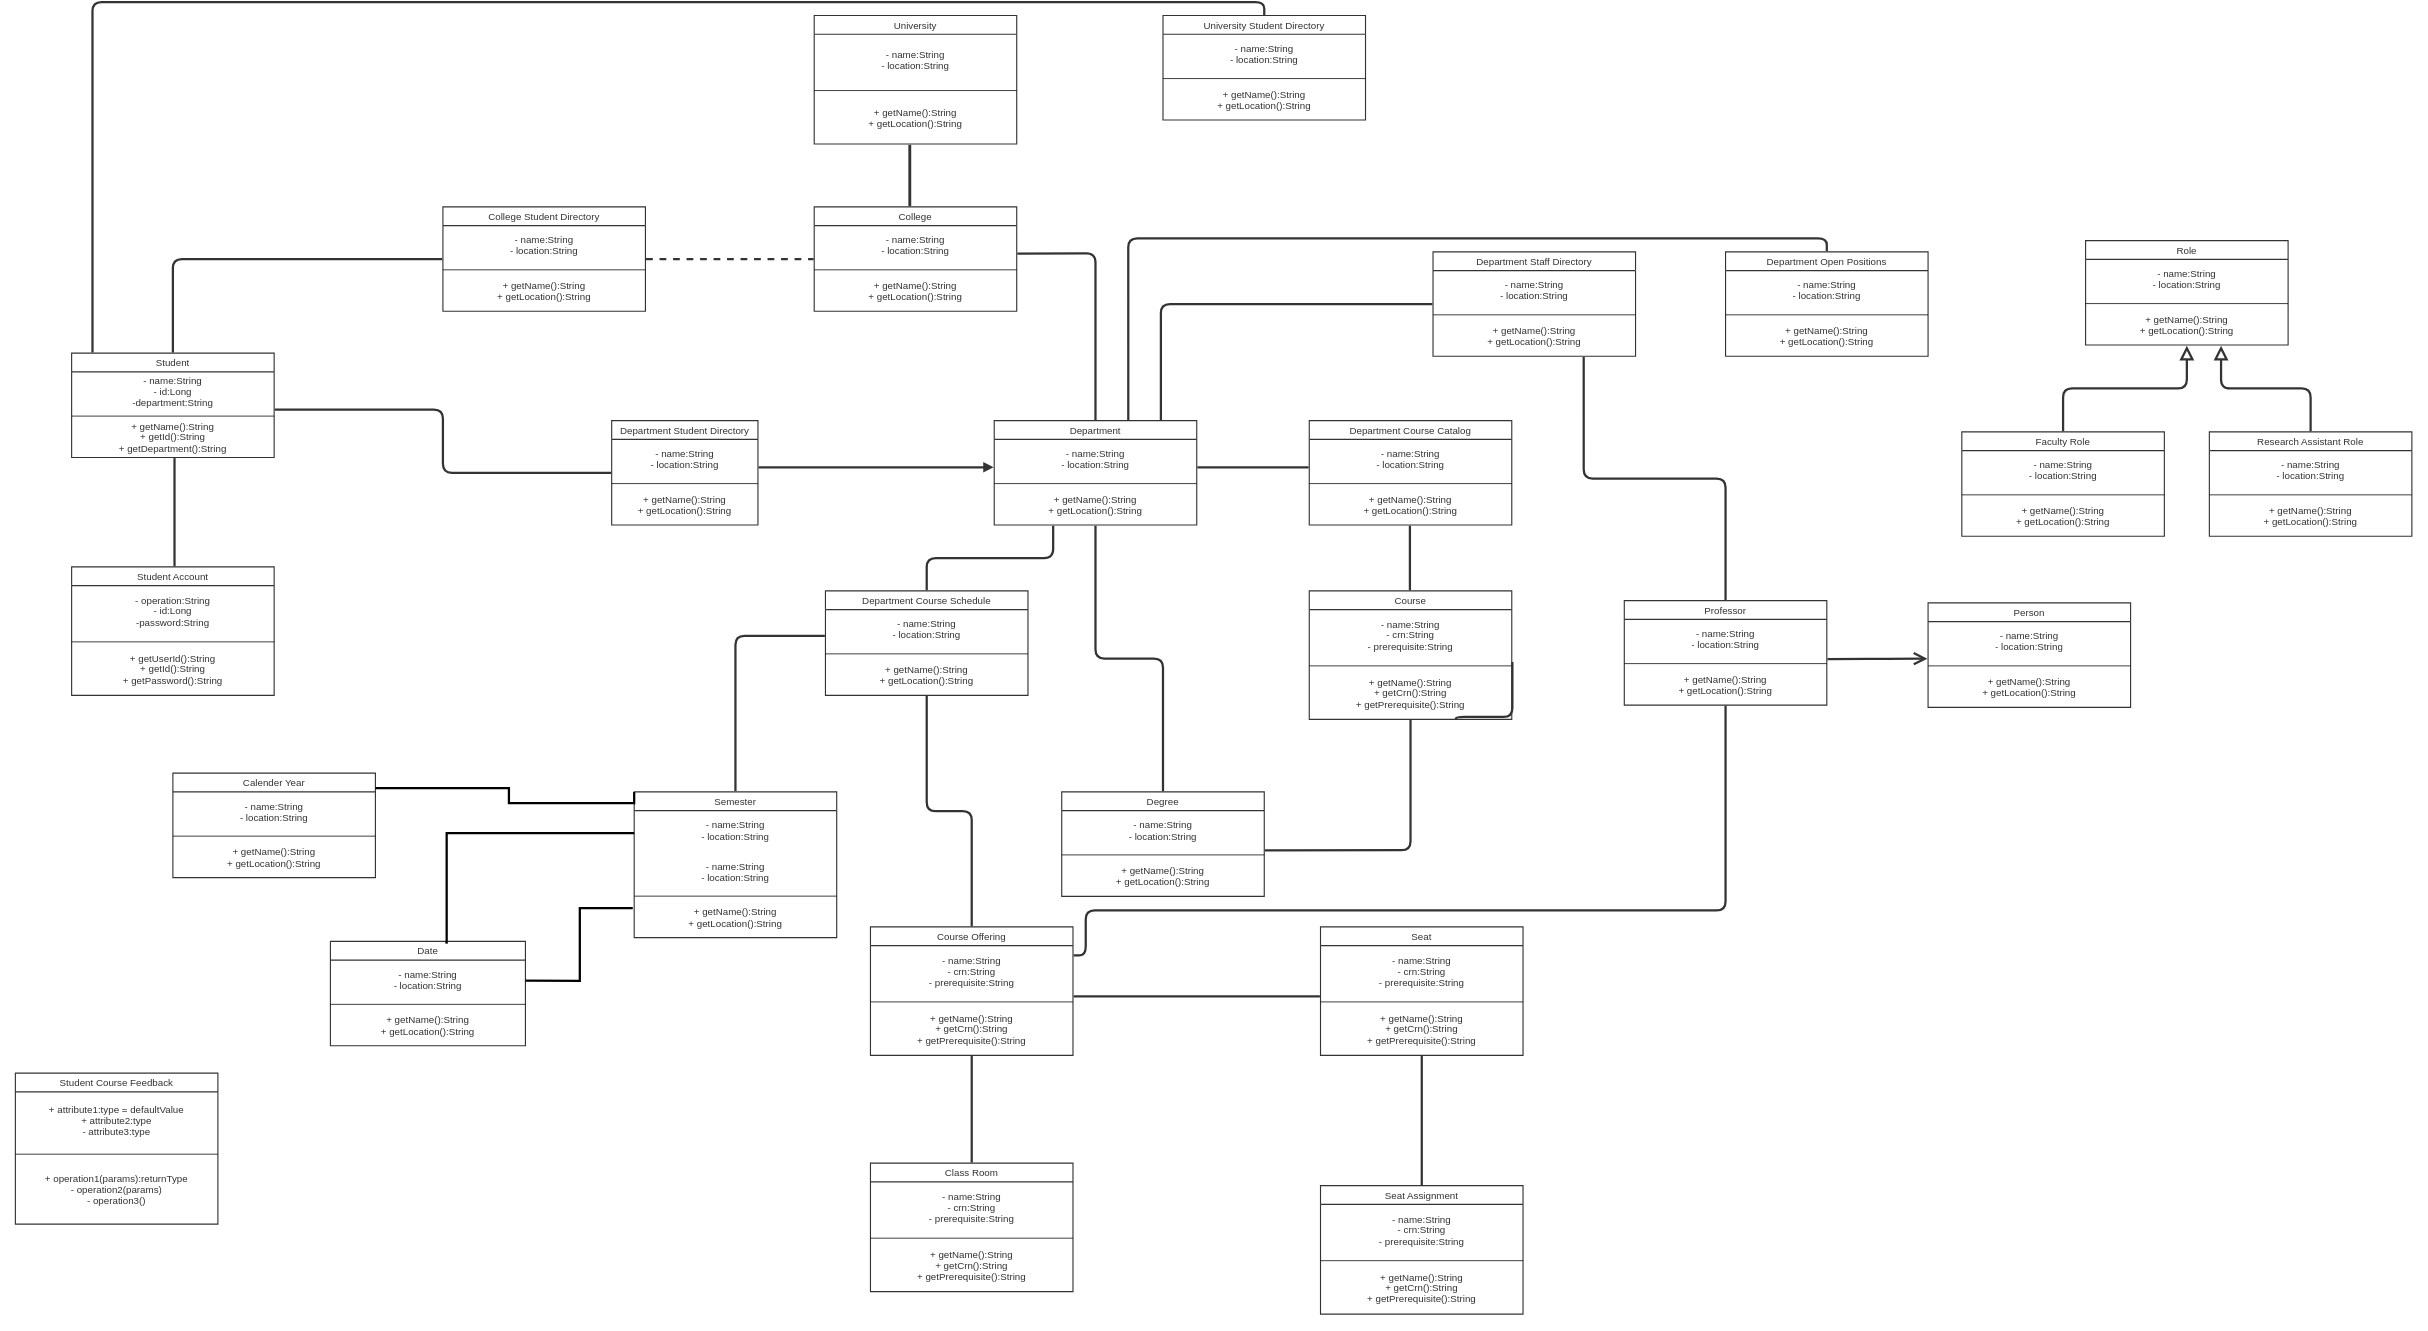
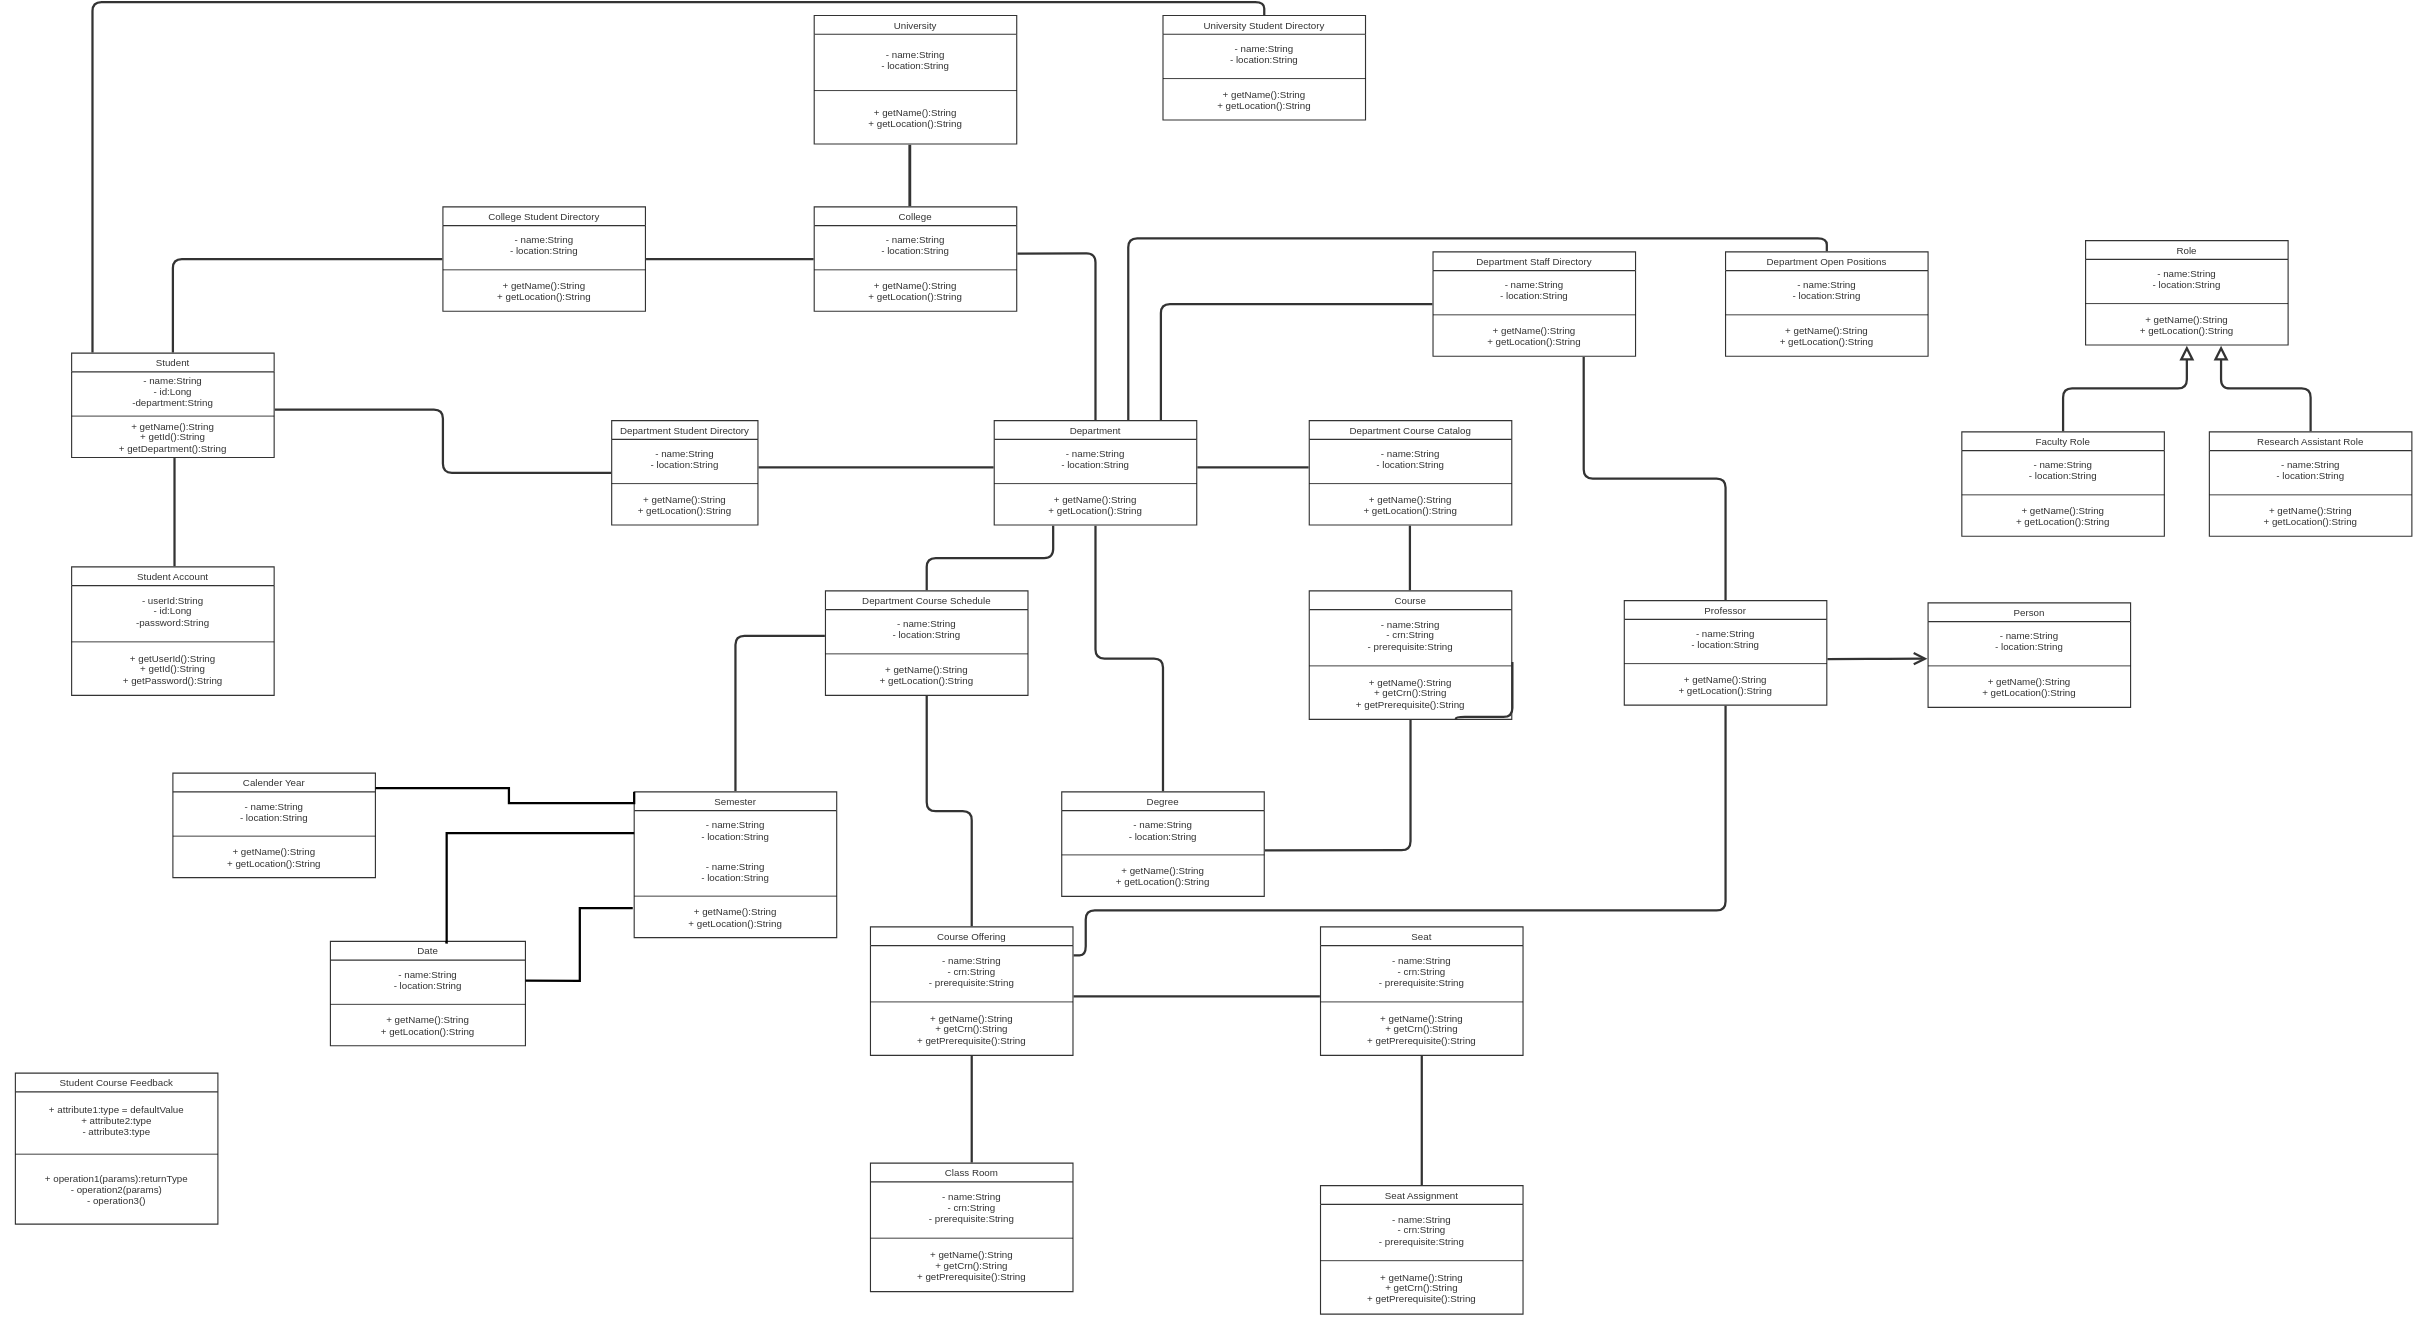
edge "College Student Directory" -- "College": style dashed -> solid
edge "Department Student Directory" -> "Department": arrowhead block -> none
node "- operation:String - id:Long -password:String": label "- operation:String - id:Long -password:String" -> "- userId:String - id:Long -password:String"
